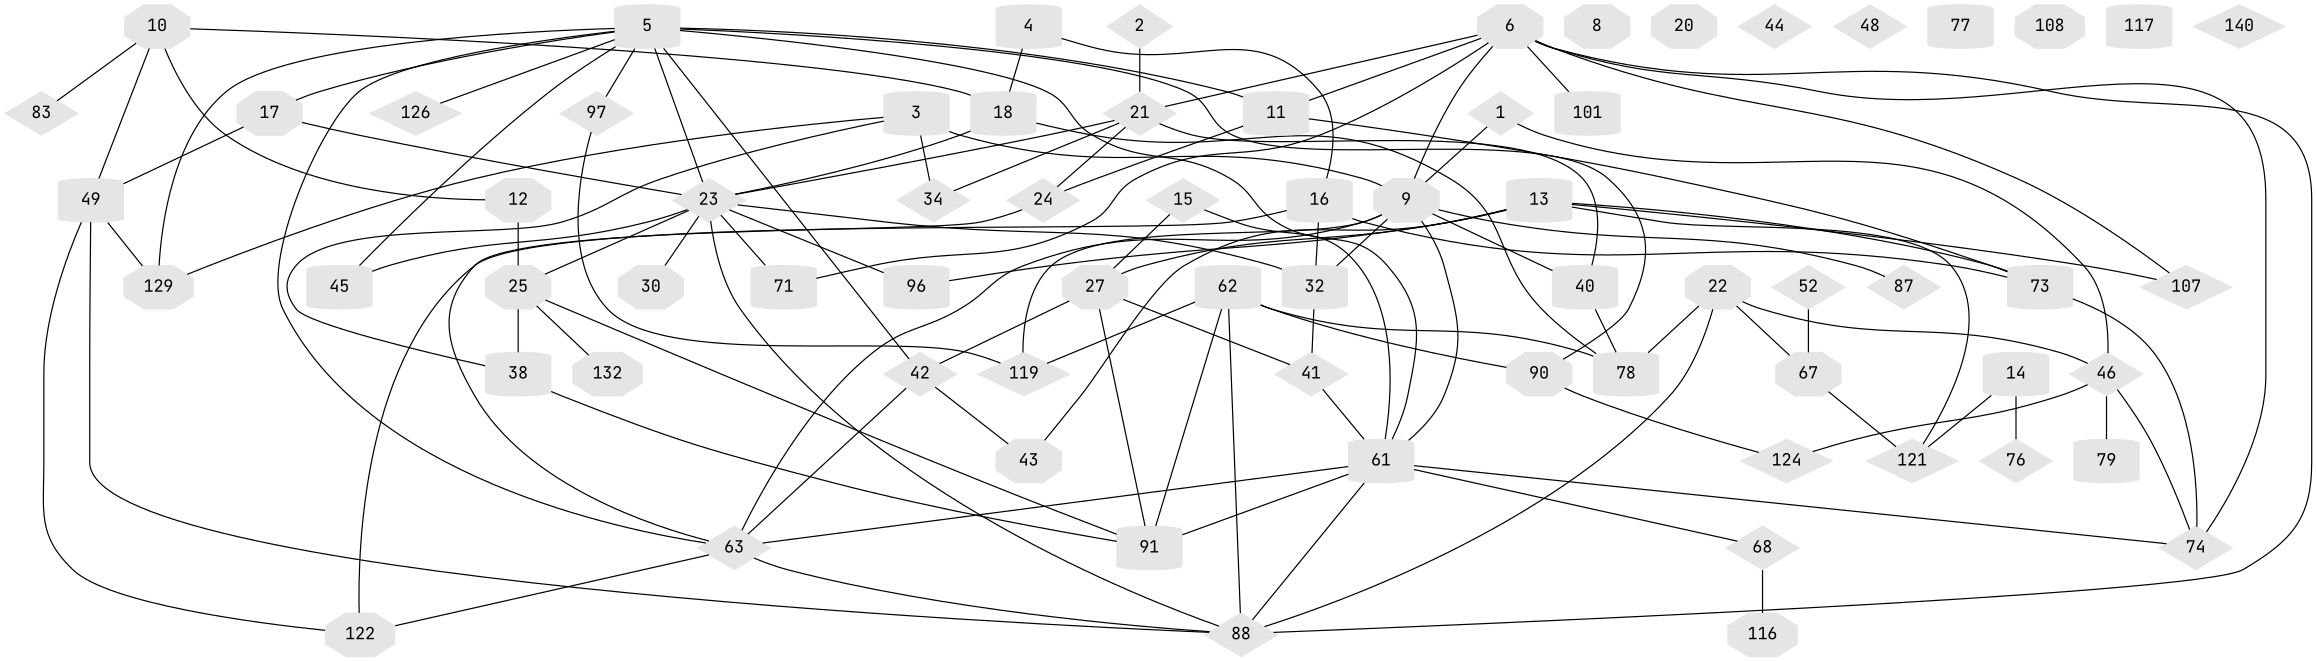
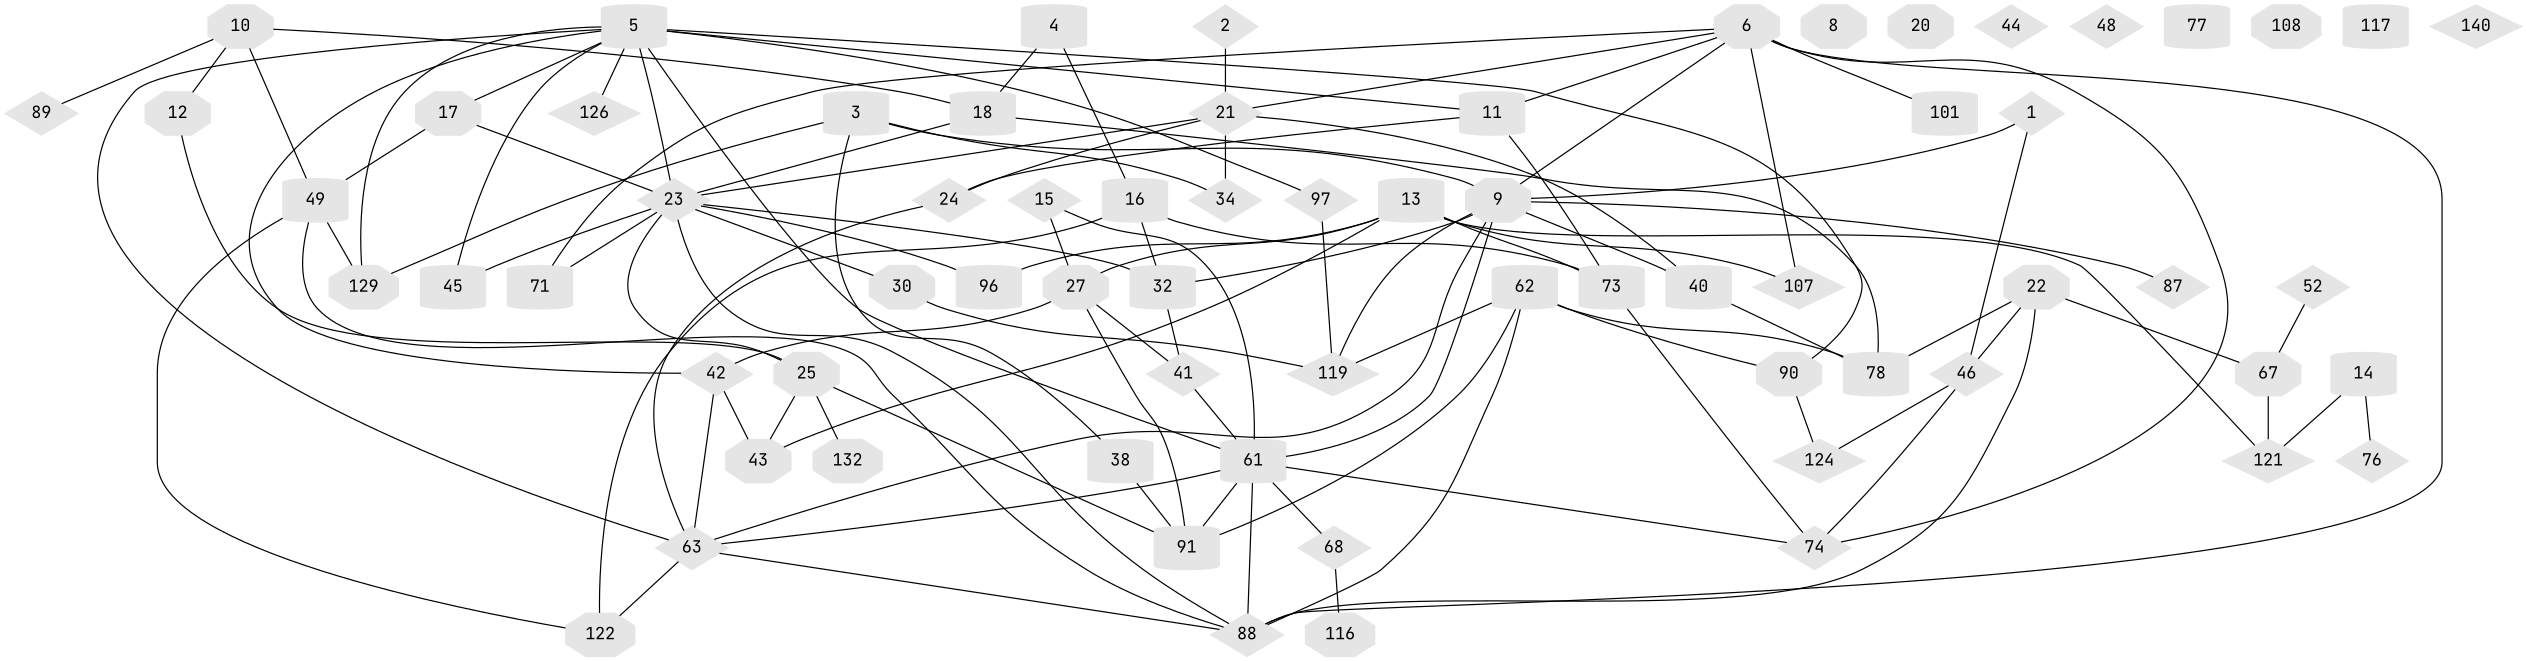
node "83": label "83" -> "89"
edge "25" -- "38": now "25" -- "43"
edge "30" -- "119": added
node "79": removed
